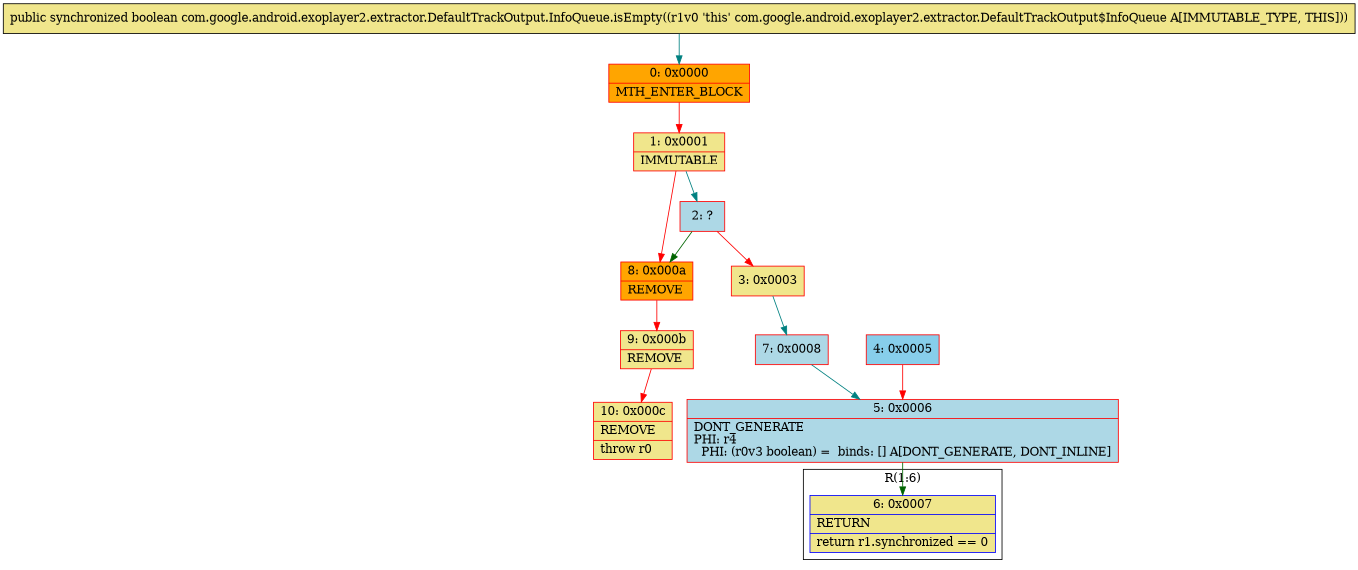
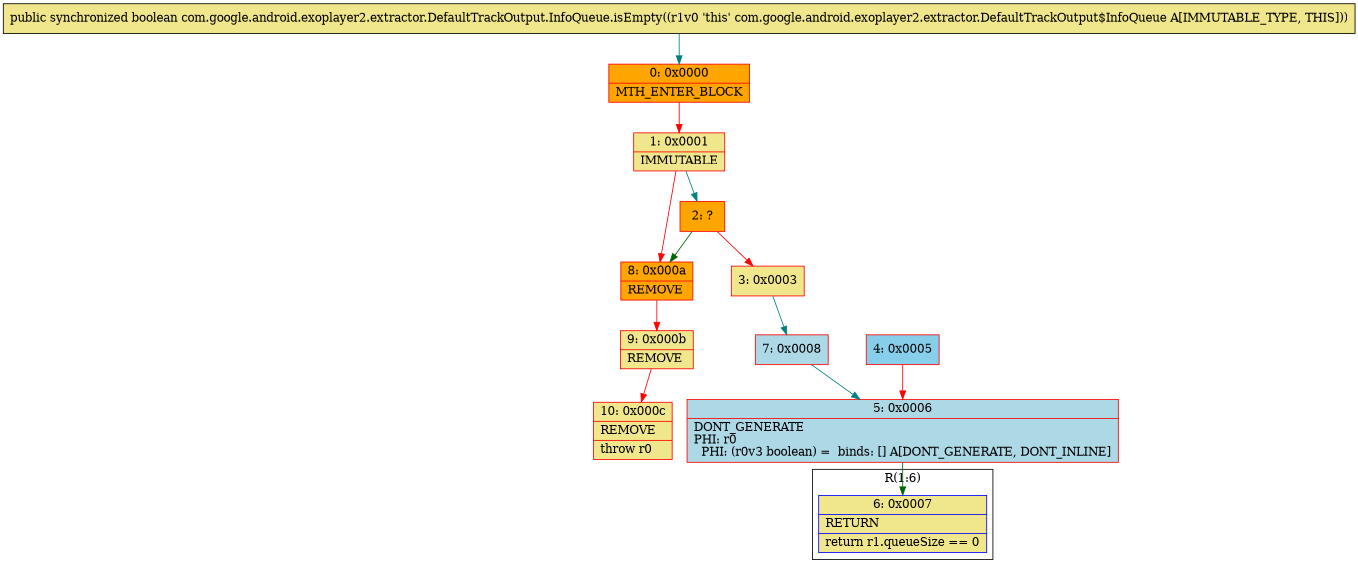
node "2: ?": fillcolor lightblue -> orange
node "5: 0x0006": text "PHI: r4" -> "PHI: r0"
node "6: 0x0007": text "return r1.synchronized == 0" -> "return r1.queueSize == 0"
